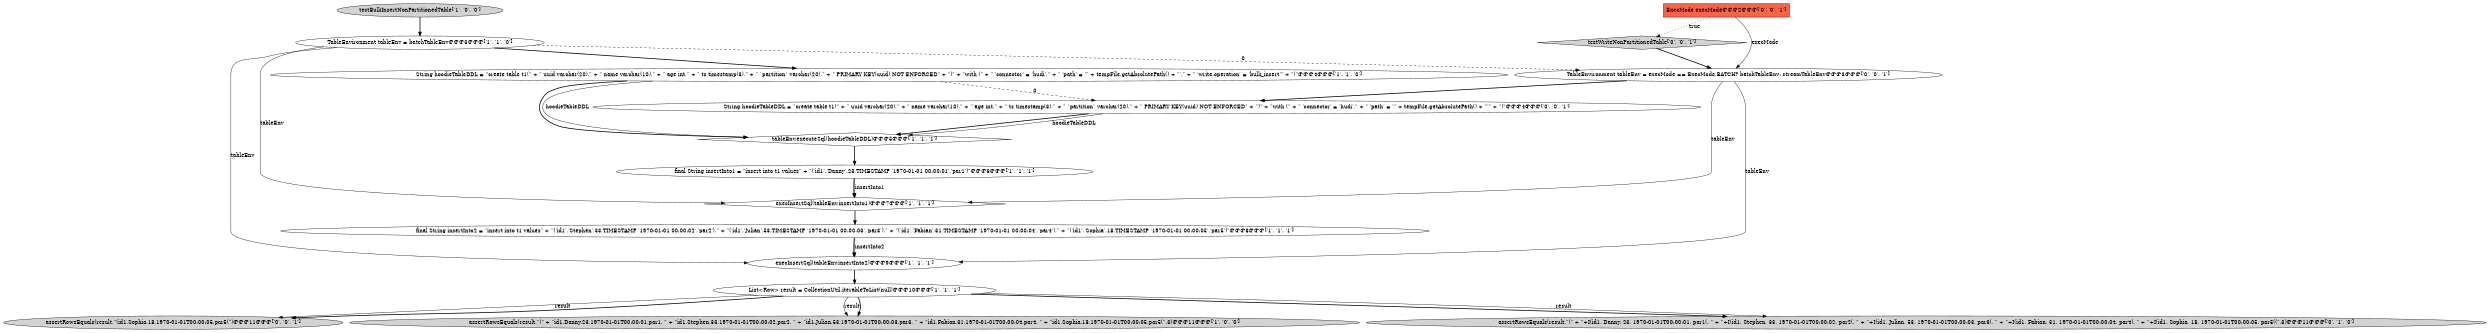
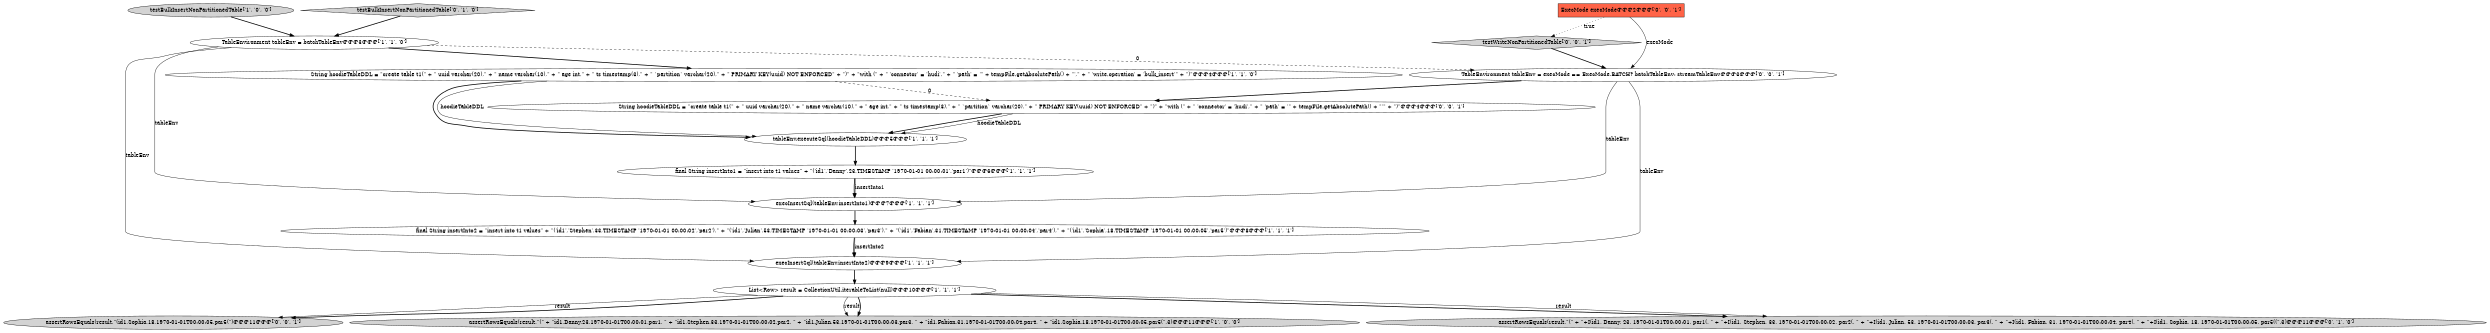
node "testBulkInsertNonPartitionedTable['0', '1', '0']": added
node "tableEnv.executeSql(hoodieTableDDL)@@@5@@@['1', '1', '1']": shape diamond -> ellipse
node "execInsertSql(tableEnv,insertInto1)@@@7@@@['1', '1', '1']": shape diamond -> ellipse
